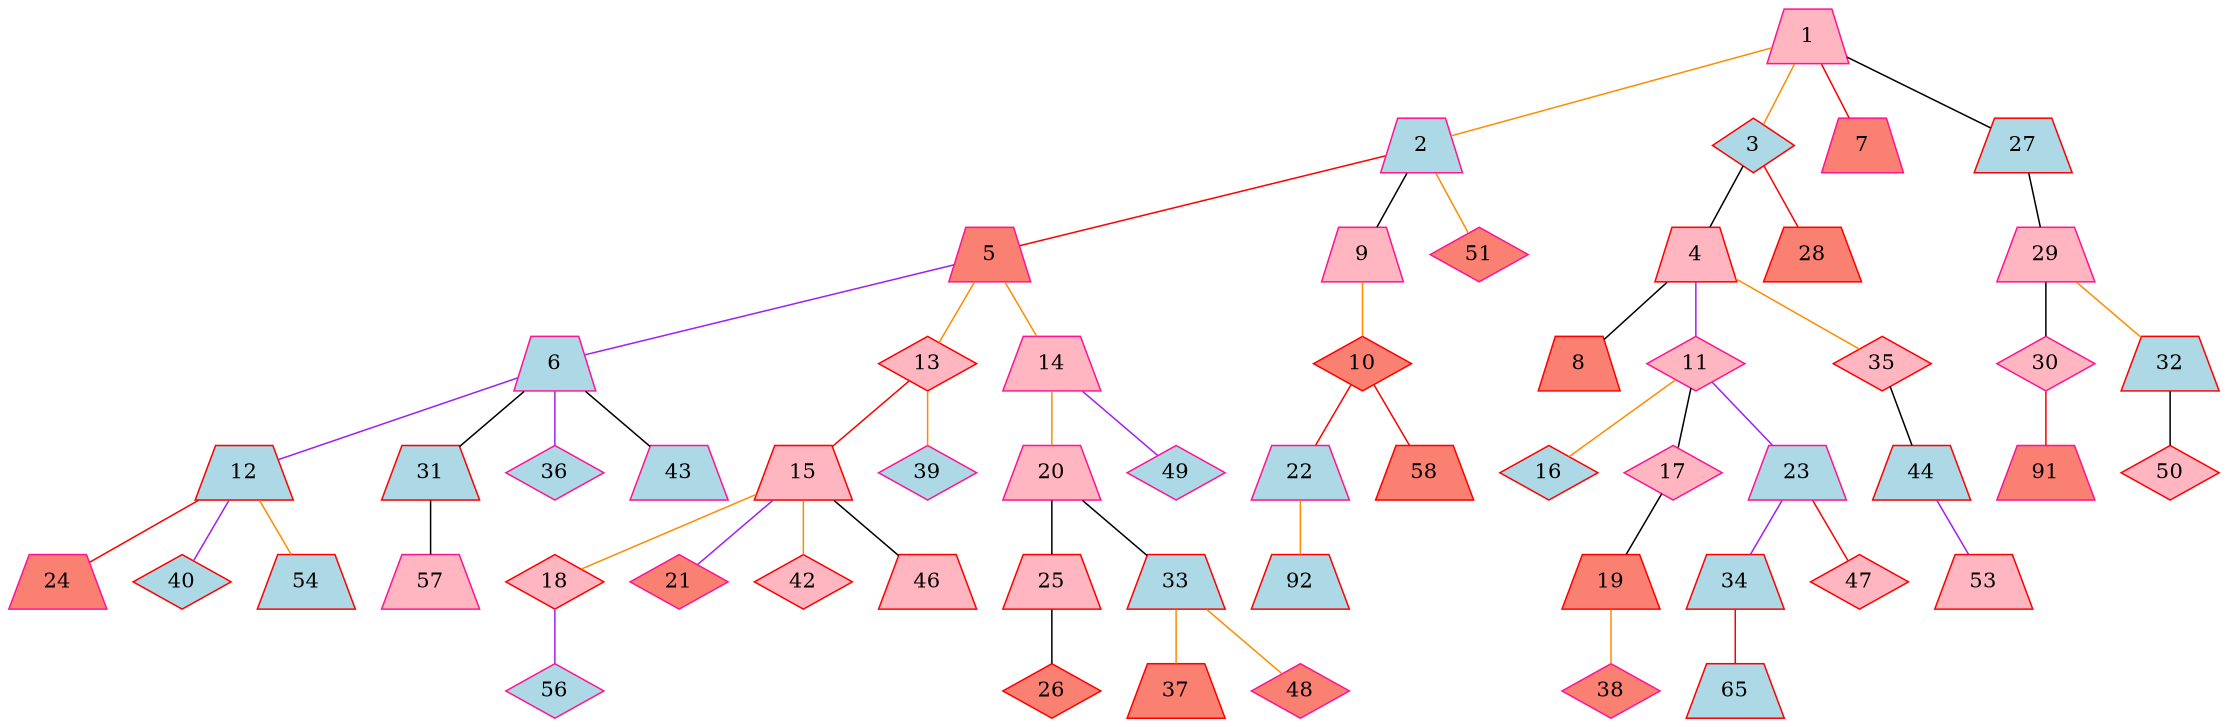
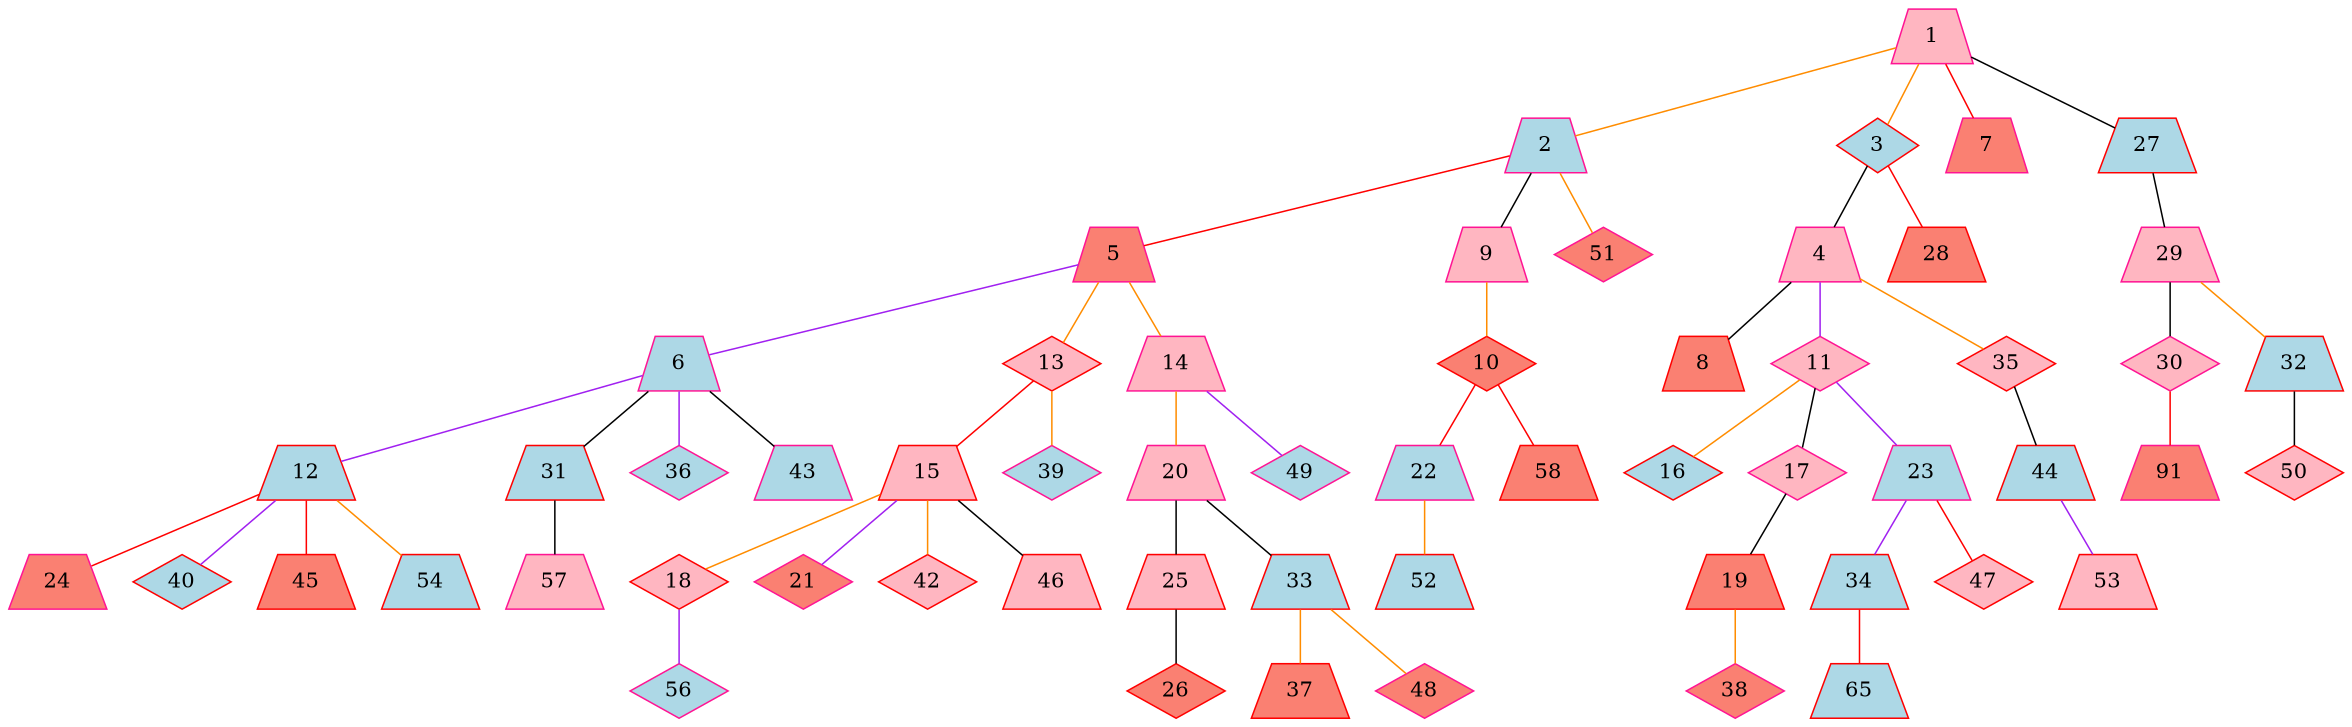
node "4": color red -> deeppink
node "45": added
node "92": label "92" -> "52"
